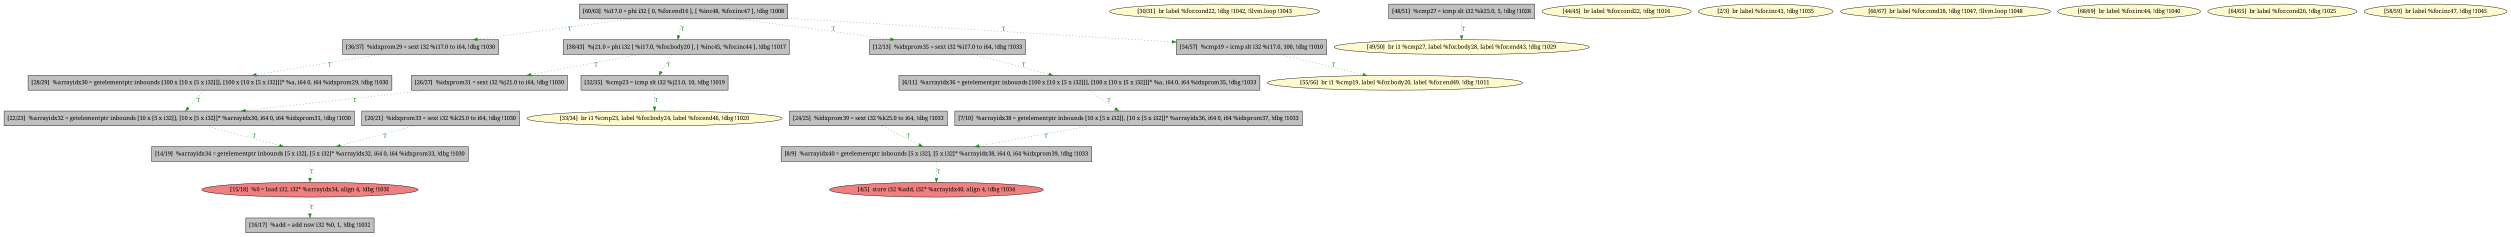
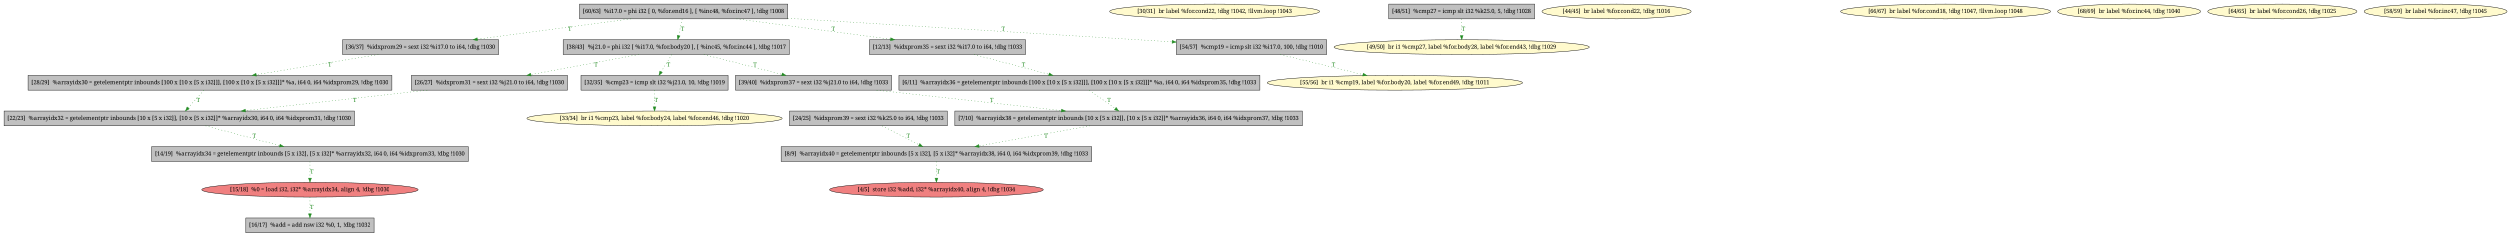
node "[2/3]  br label %for.inc41, !dbg !1035": removed
node "[39/40]  %idxprom37 = sext i32 %j21.0 to i64, !dbg !1033": added
node "[20/21]  %idxprom33 = sext i32 %k25.0 to i64, !dbg !1030": removed
